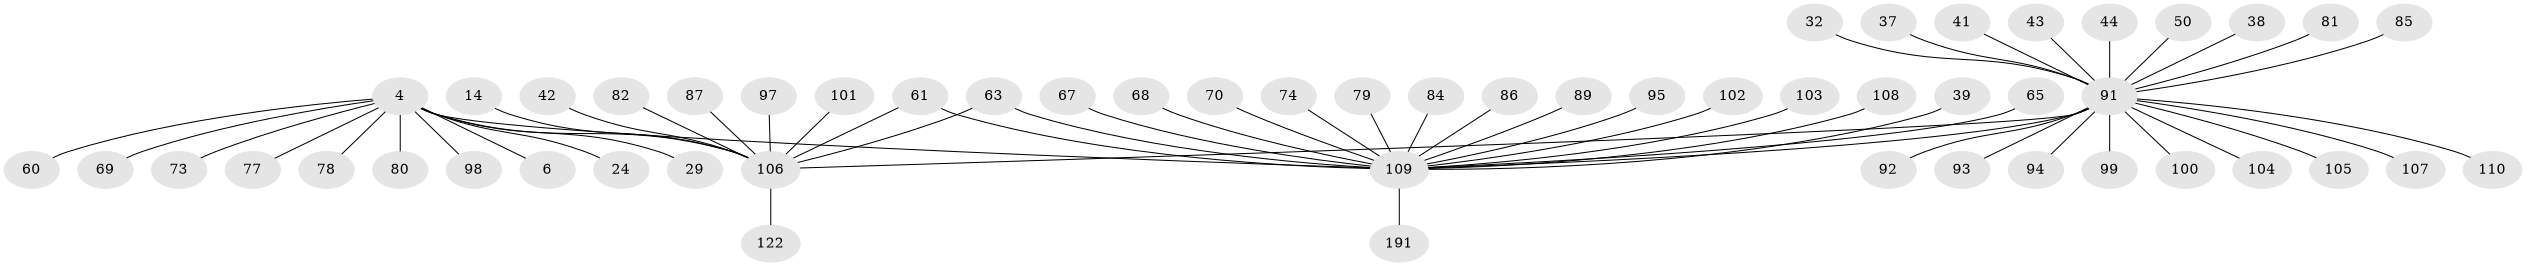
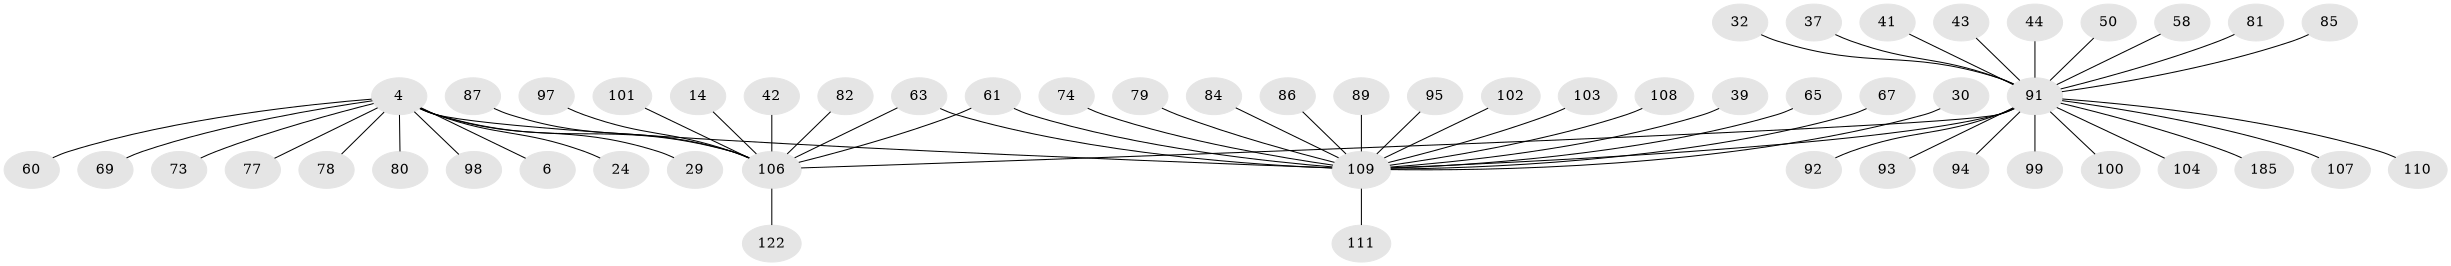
node "38": label "38" -> "58"
node "68": removed
node "70": label "70" -> "30"
node "105": label "105" -> "185"
node "191": label "191" -> "111"
